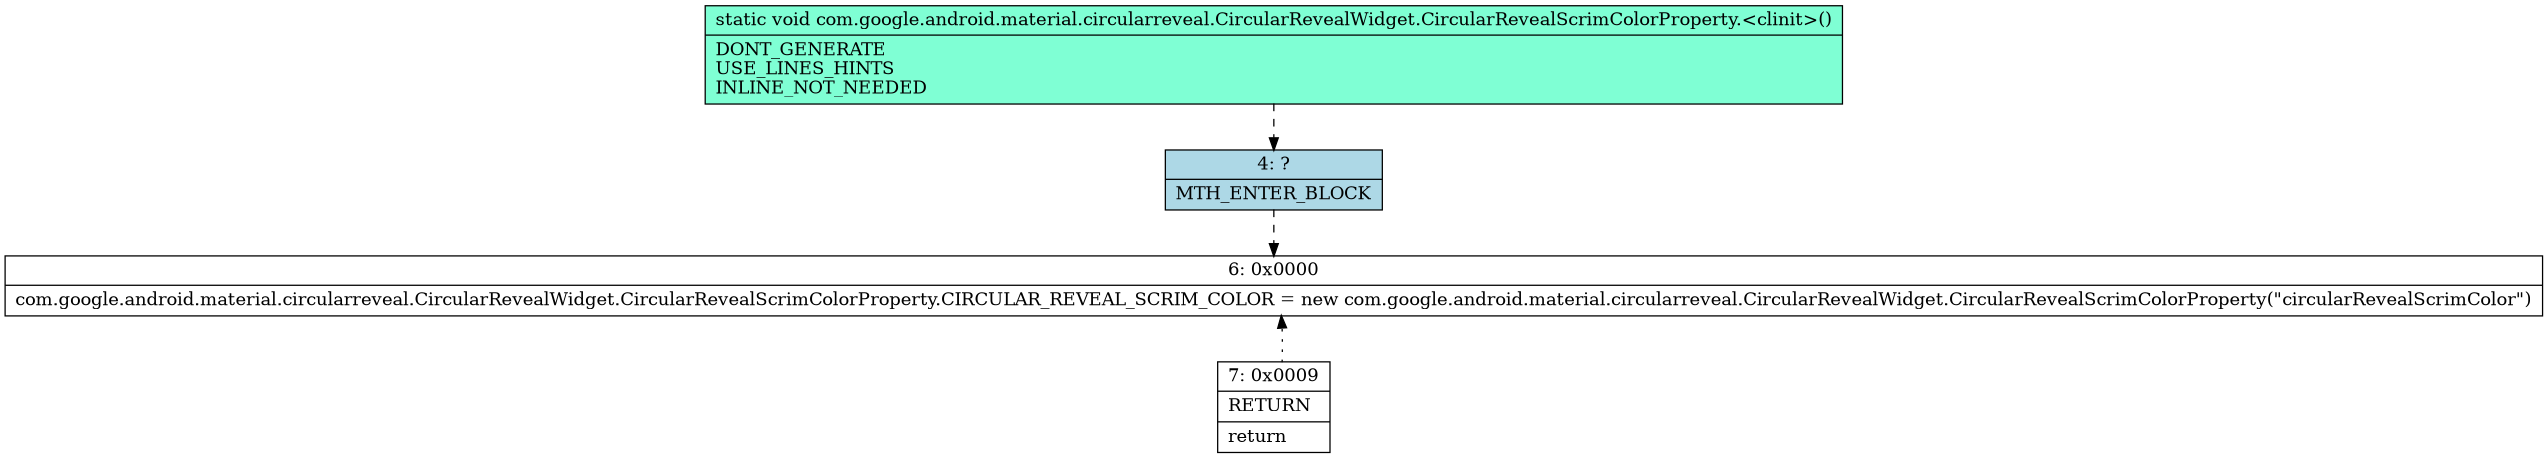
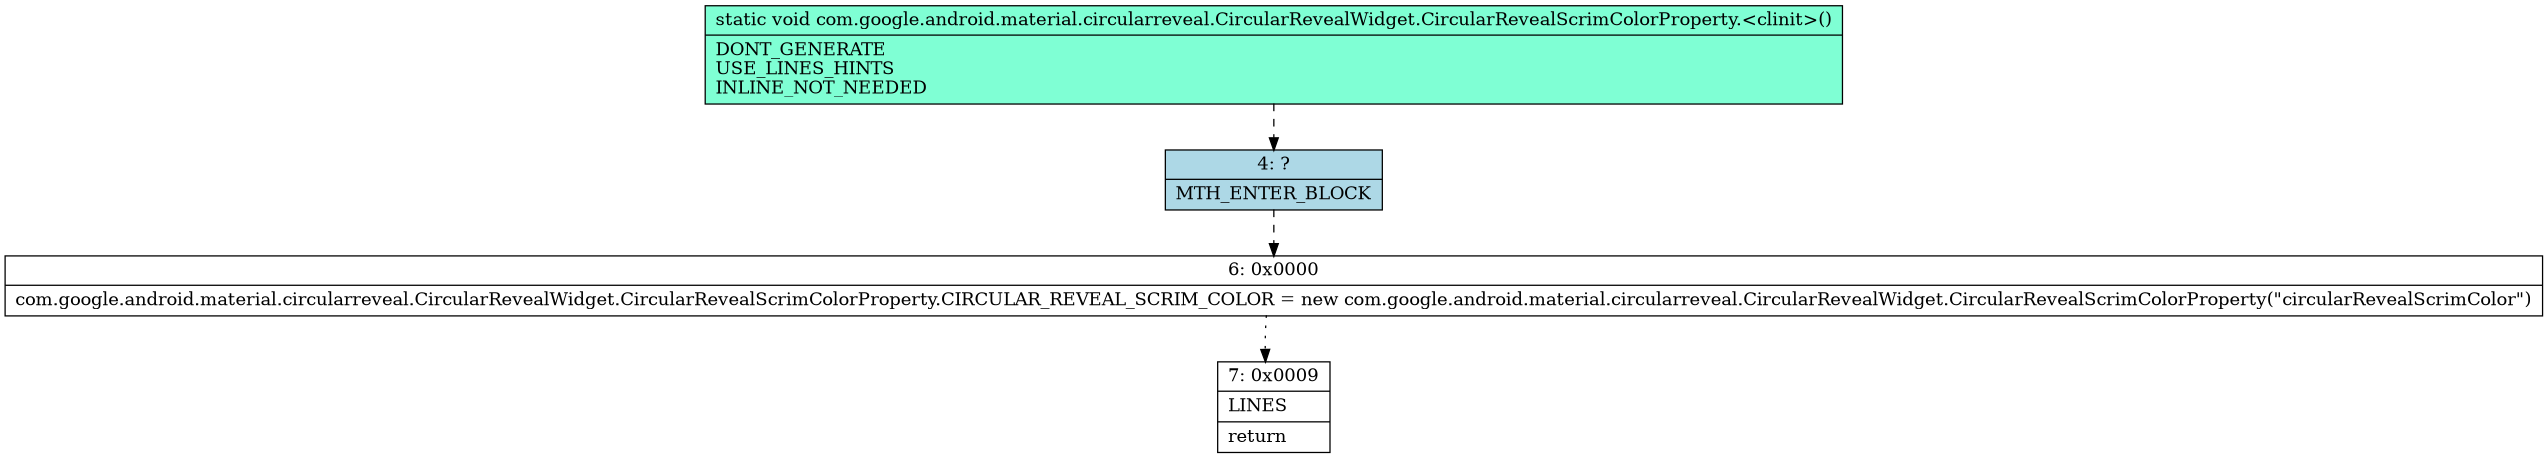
edge "7: 0x0009" -> "6: 0x0000": reversed
node "7: 0x0009": text "RETURN" -> "LINES"
